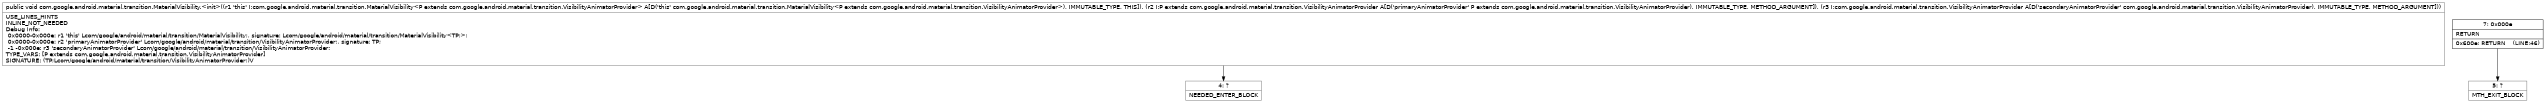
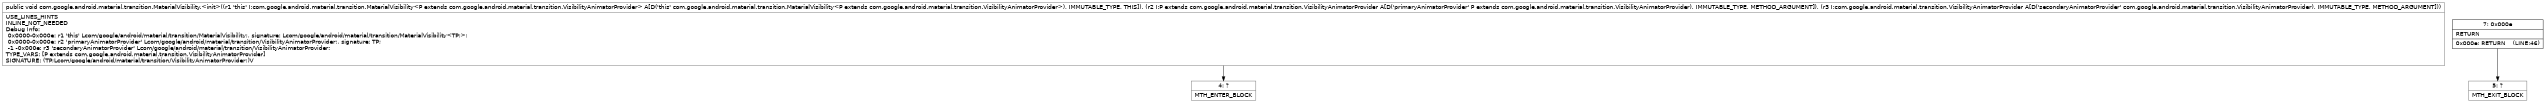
node "7: 0x000e": text "0x600e: RETURN    (LINE:46)" -> "0x000e: RETURN    (LINE:46)"
node "4: ?": text "NEEDED_ENTER_BLOCK" -> "MTH_ENTER_BLOCK"
